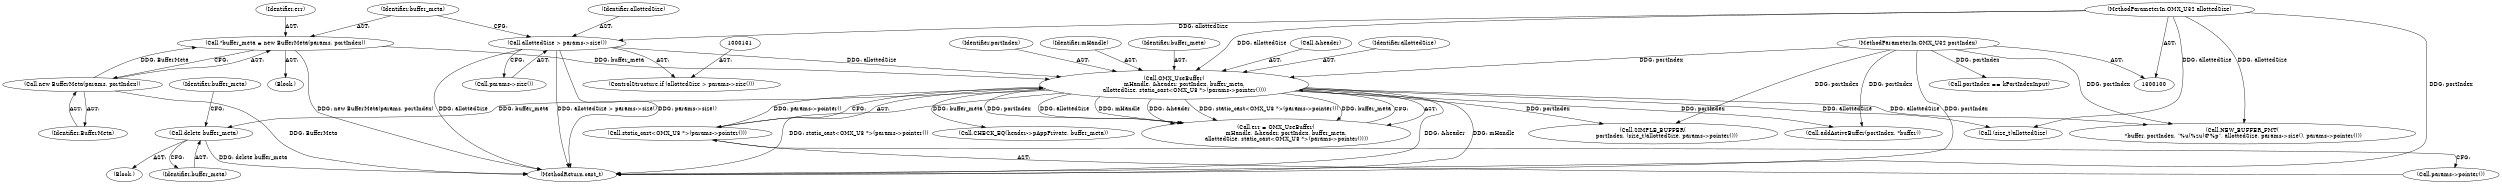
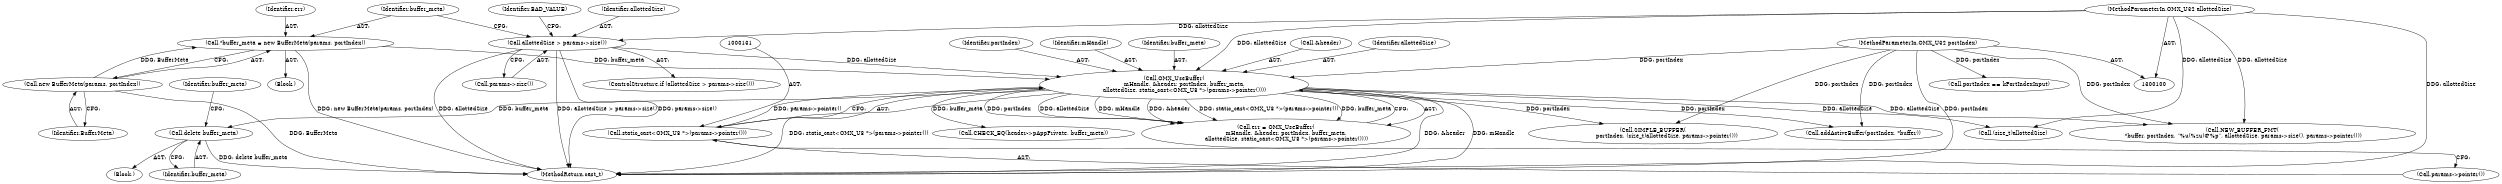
node "(Identifier,BAD_VALUE)": added
edge "1000131" -> "(ControlStructure,if (allottedSize > params->size()))": now "1000131" -> "(Call,static_cast<OMX_U8 *>(params->pointer()))"
edge "(MethodParameterIn,OMX_U32 allottedSize)" -> "(MethodReturn,cast_t)": label "DDG: portIndex" -> "DDG: allottedSize"
edge "(Call,new BufferMeta(params, portIndex))" -> "(Identifier,BufferMeta)": label "AST: " -> "CFG: "
